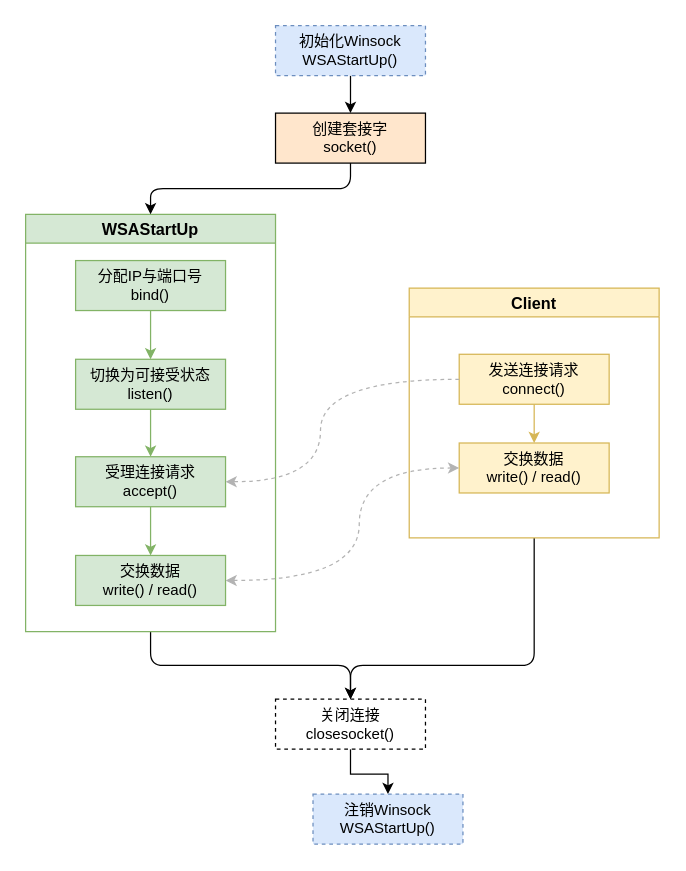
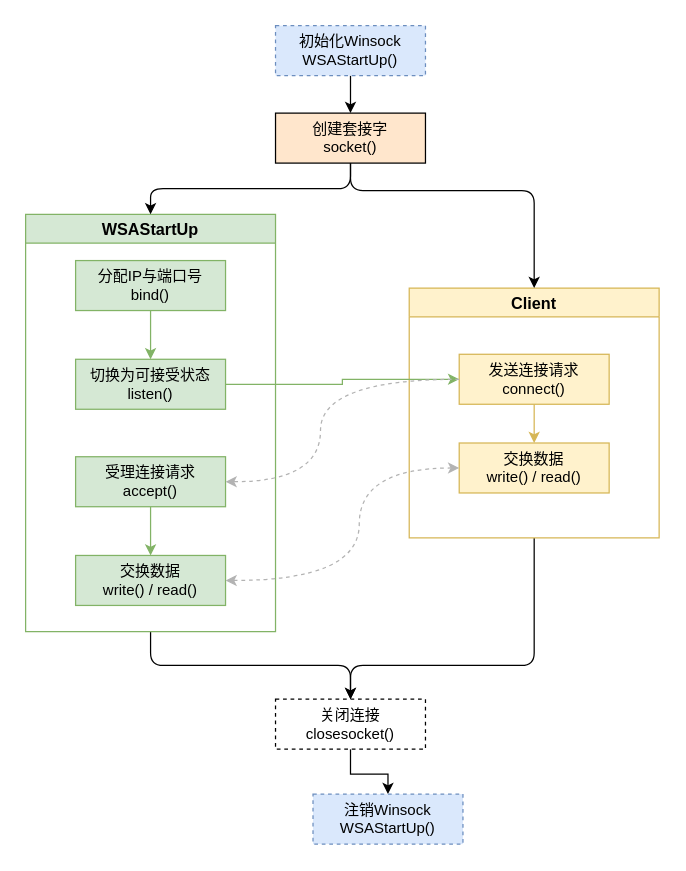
edge "创建套接字 socket()" -> "Client": added
edge "切换为可接受状态 listen()" -> "受理连接请求 accept()": now "切换为可接受状态 listen()" -> "发送连接请求 connect()"
